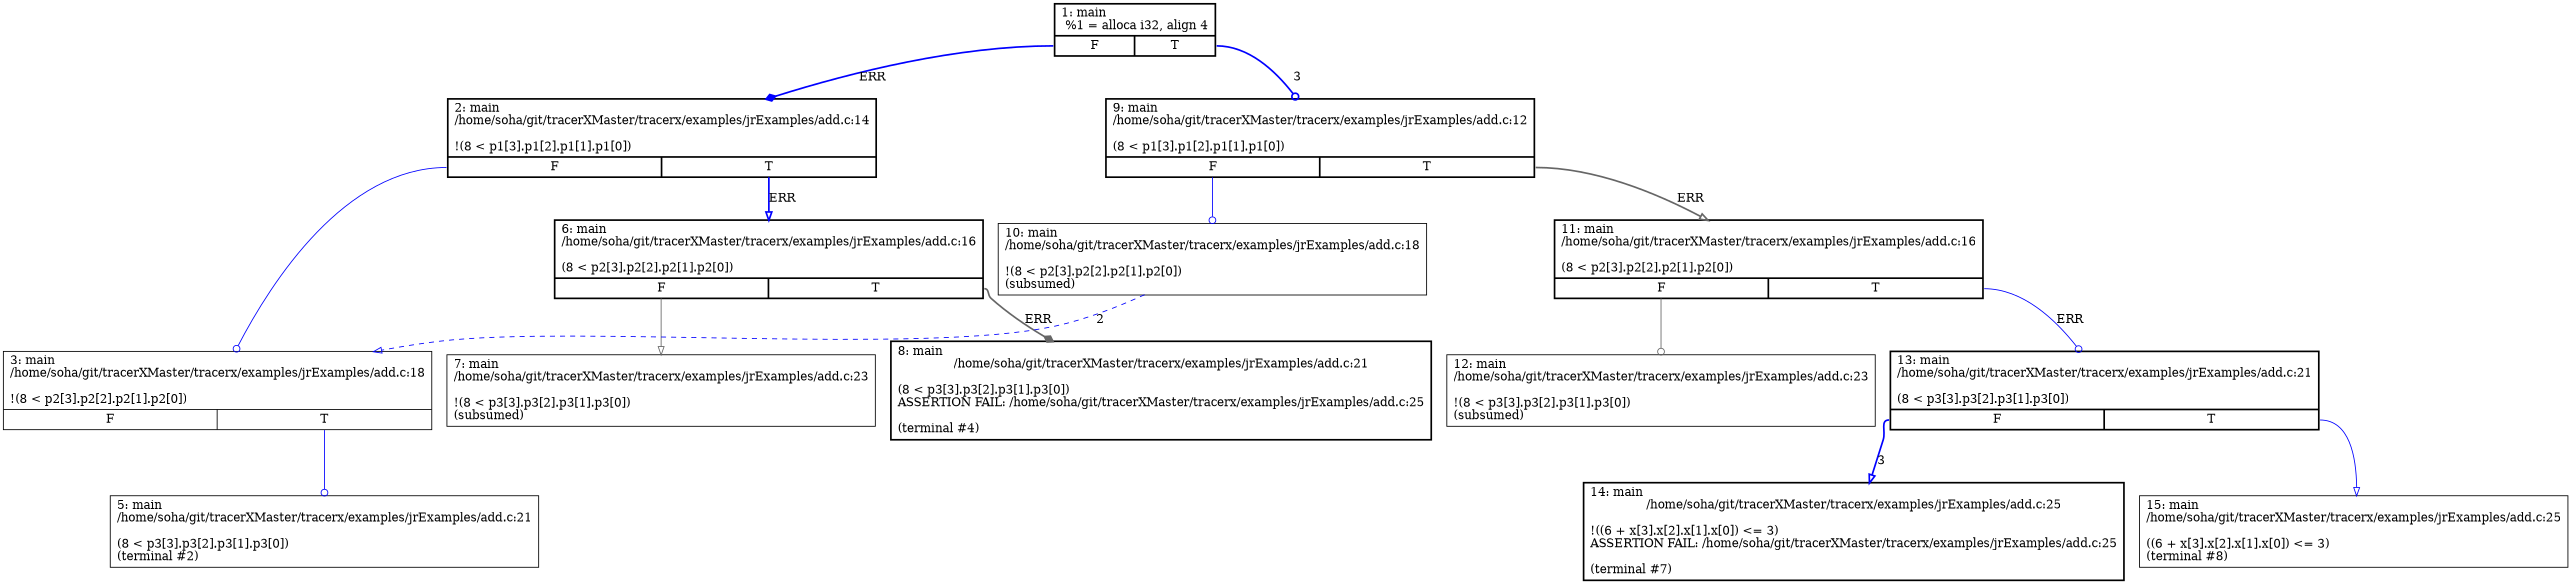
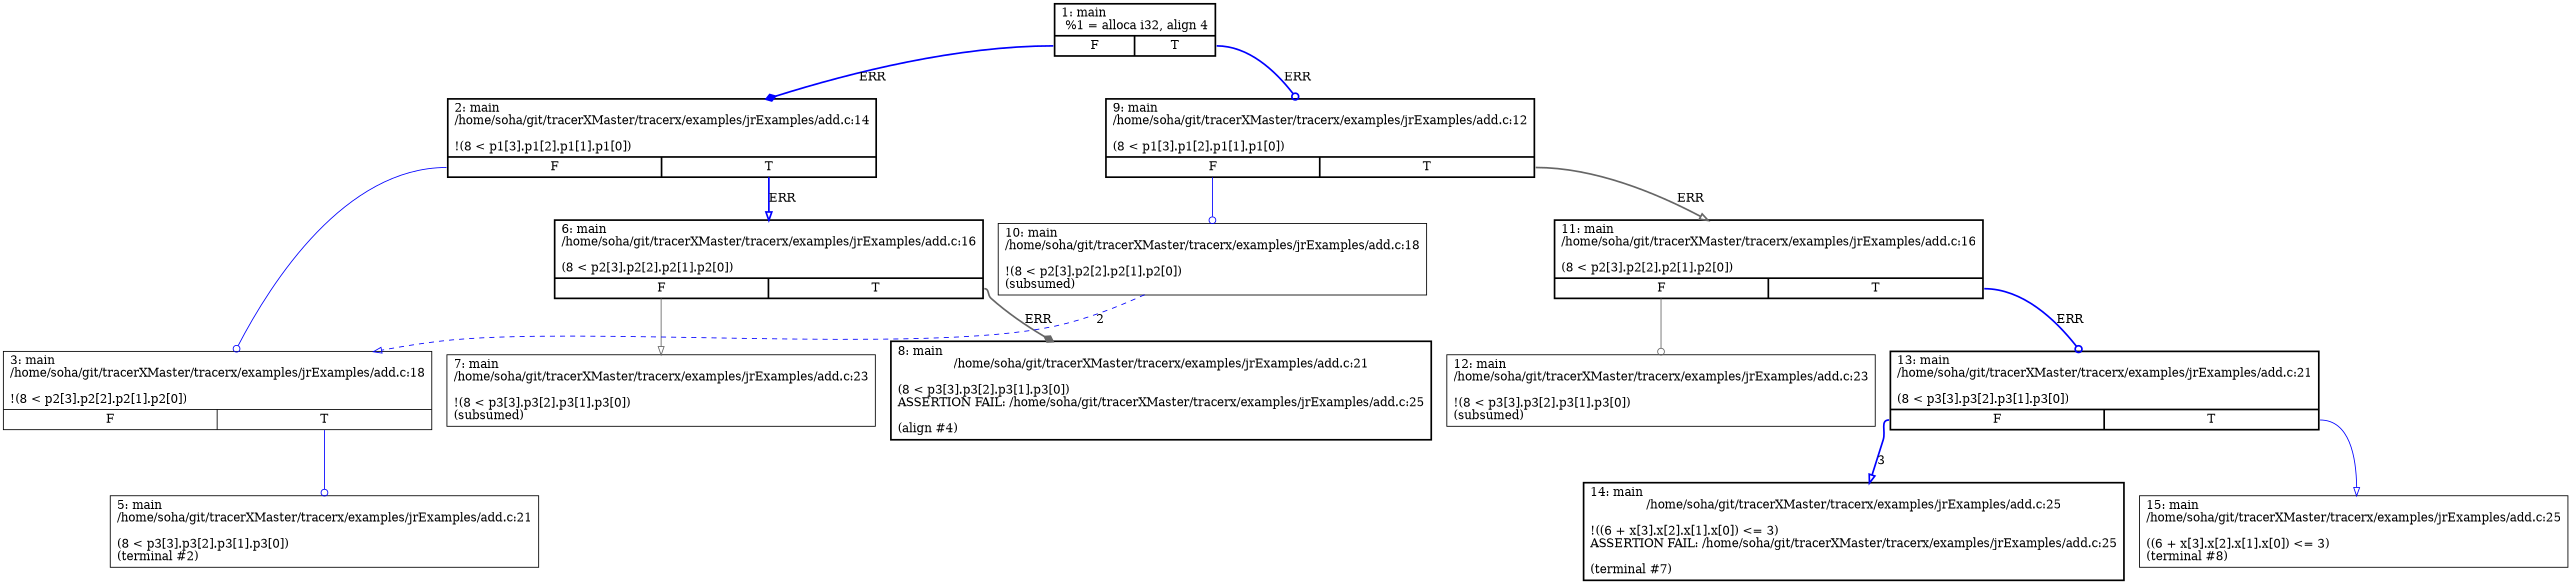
edge "1: main" -> "9: main": label "3" -> "ERR"
edge "11: main" -> "13: main": style solid -> bold
node "8: main": text "(terminal #4)" -> "(align #4)"
